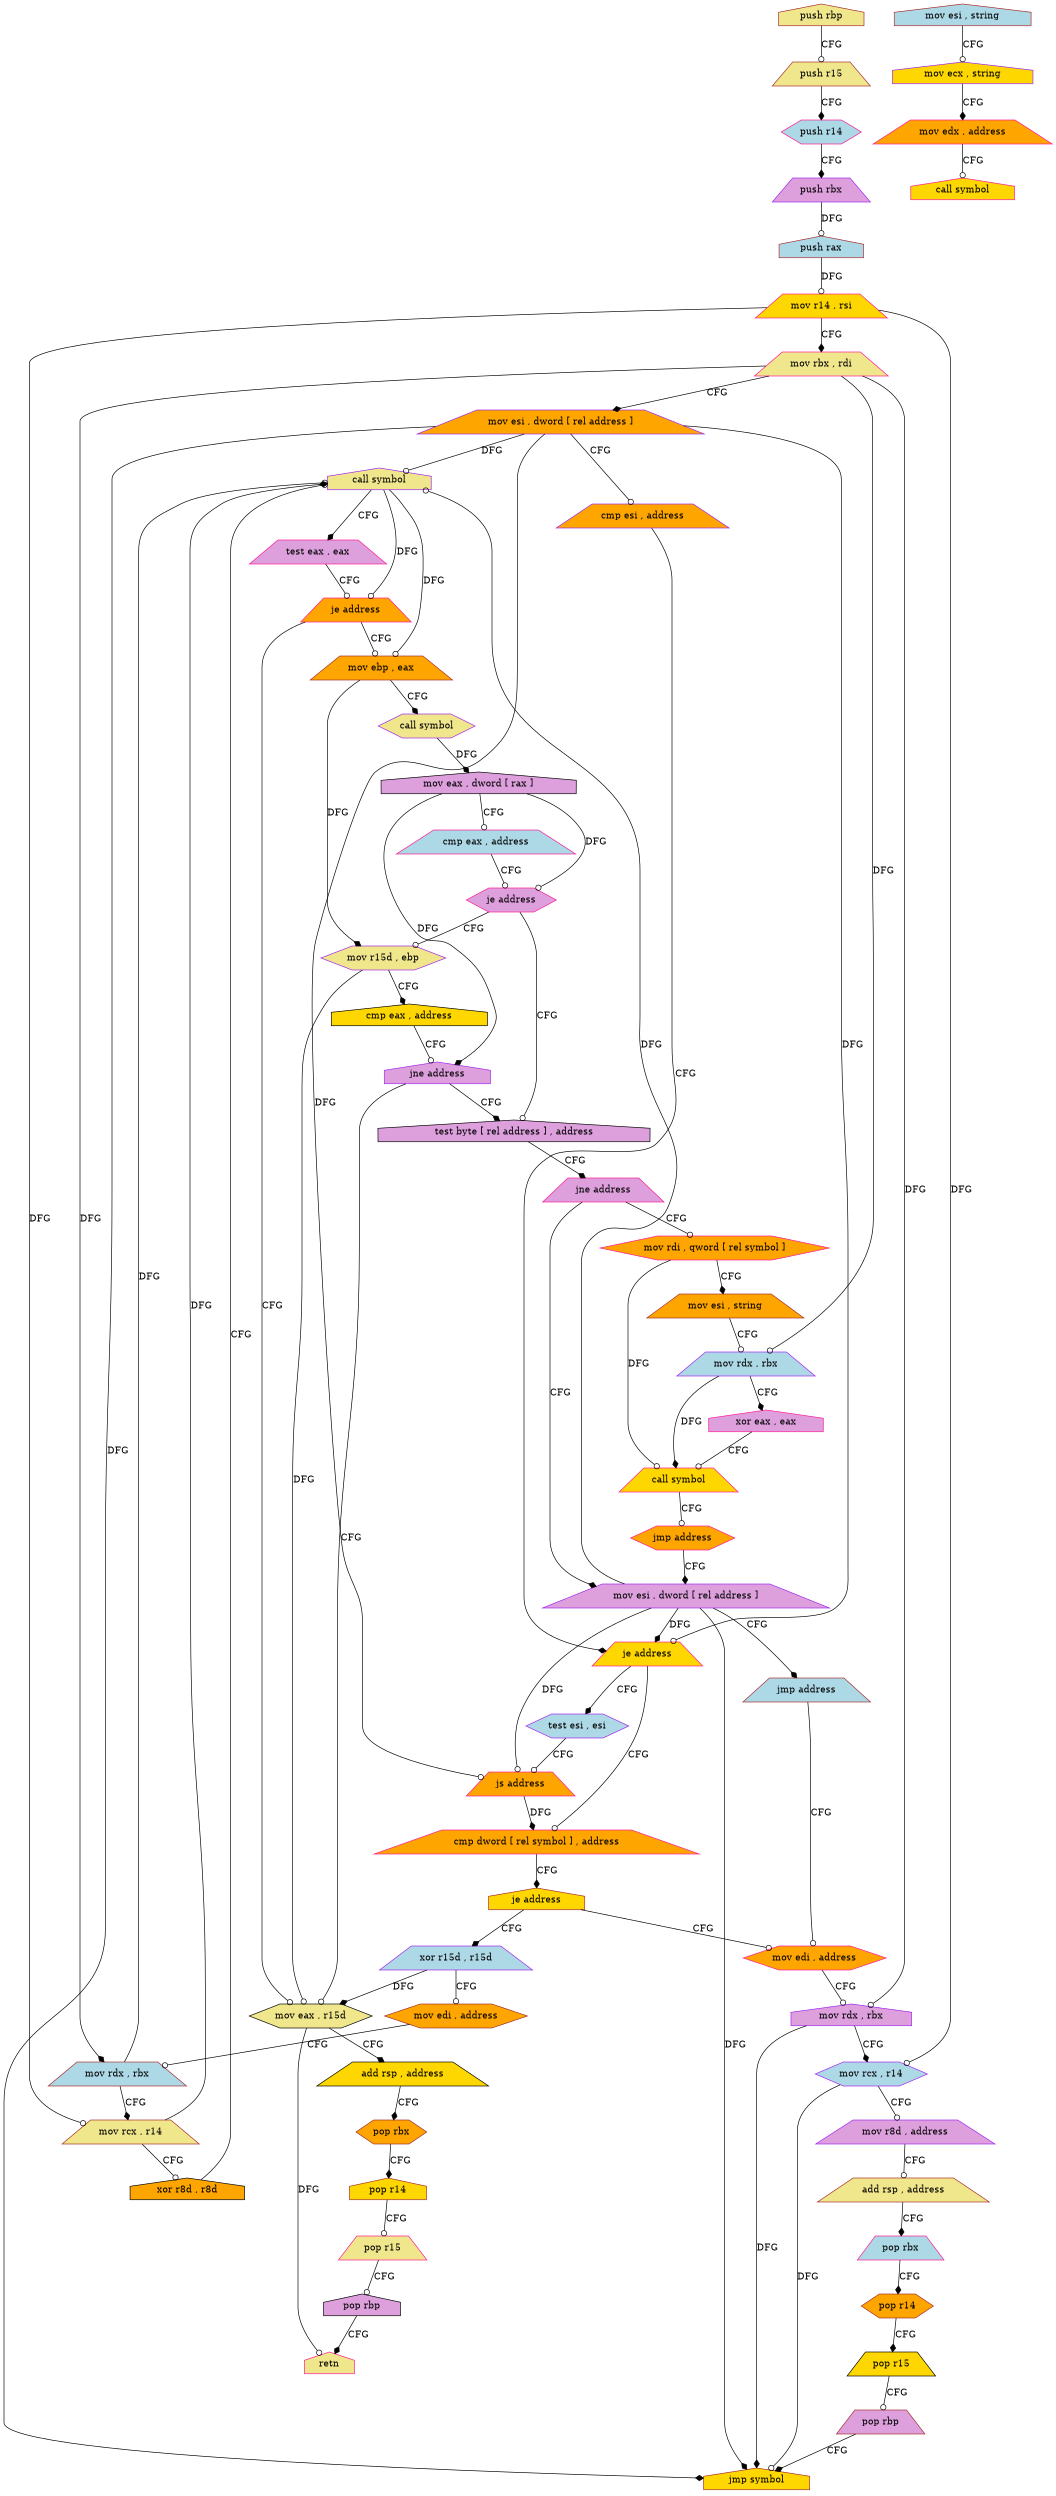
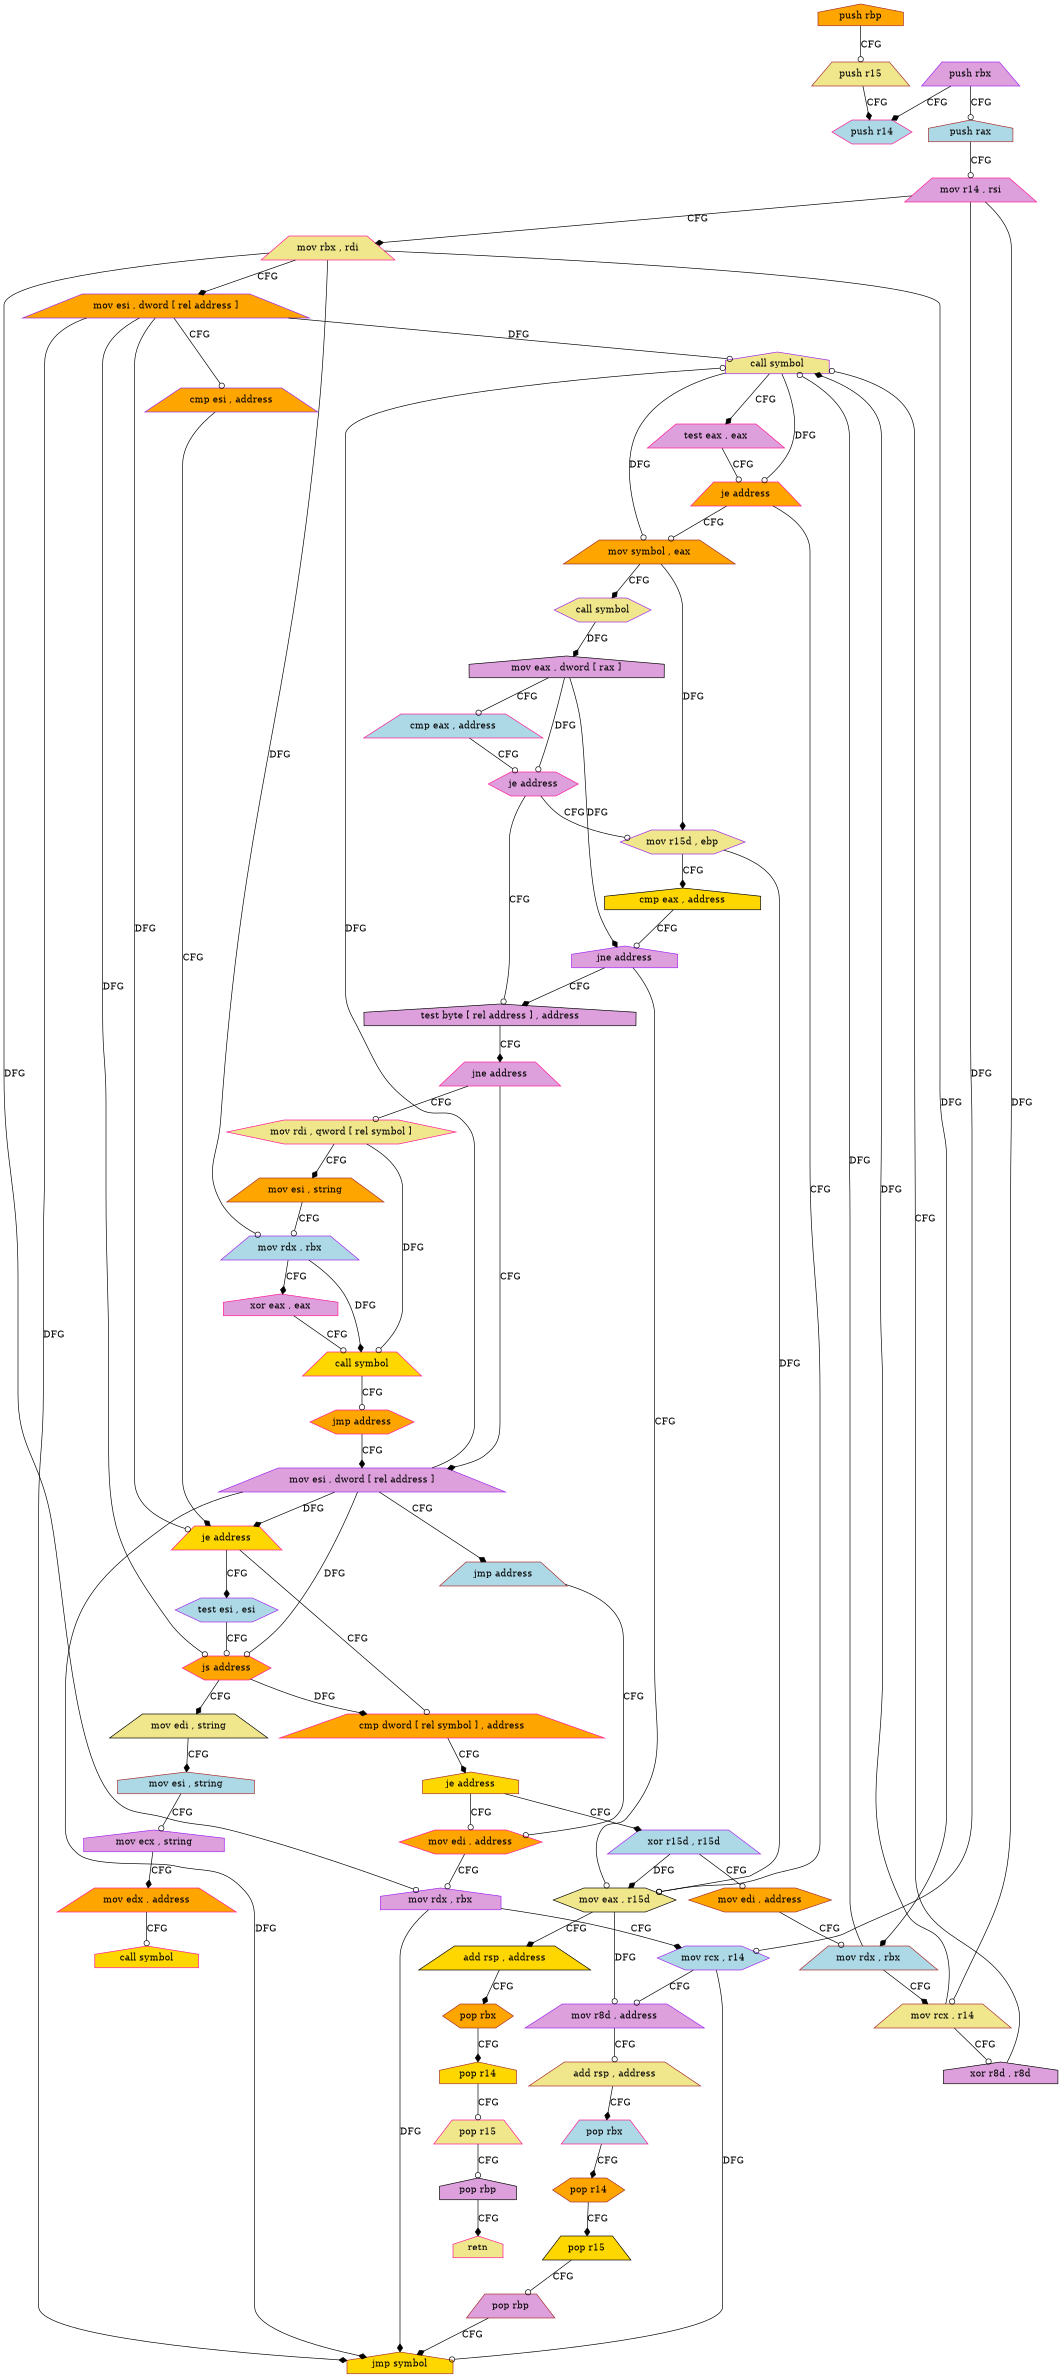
node "push rbp": fillcolor khaki -> orange
node "mov ecx , string": fillcolor gold -> plum
edge "push r14" -> "push rbx": reversed
edge "push rbx" -> "push rax": label "DFG" -> "CFG"
edge "push rax" -> "mov r14 , rsi": label "DFG" -> "CFG"
node "mov r14 , rsi": fillcolor gold -> plum
node "mov ebp , eax": label "mov ebp , eax" -> "mov symbol , eax"
node "mov rdi , qword [ rel symbol ]": fillcolor orange -> khaki
node "mov edi , string": added
node "js address": shape trapezium -> hexagon
node "xor r8d , r8d": fillcolor orange -> plum
edge "mov eax , r15d" -> "retn": now "mov eax , r15d" -> "mov r8d , address"
